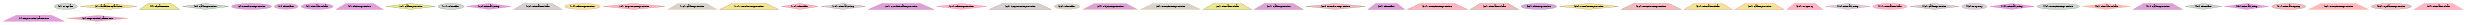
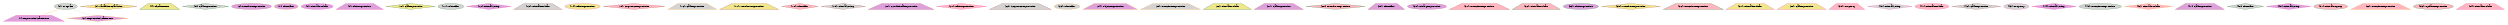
node "[30]: BinaryExpression": added
